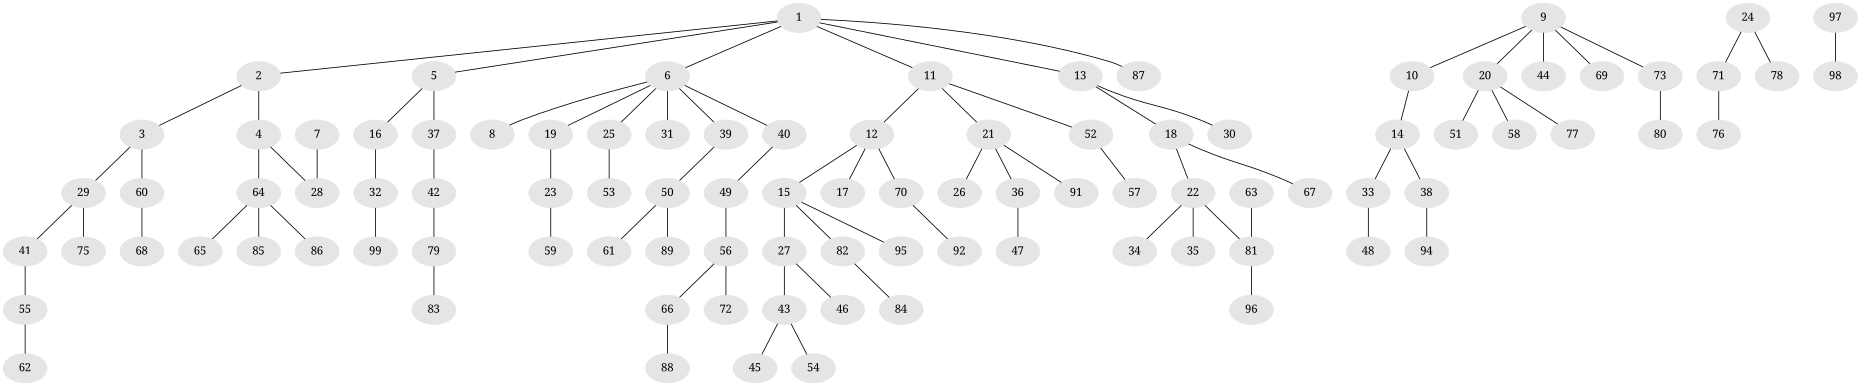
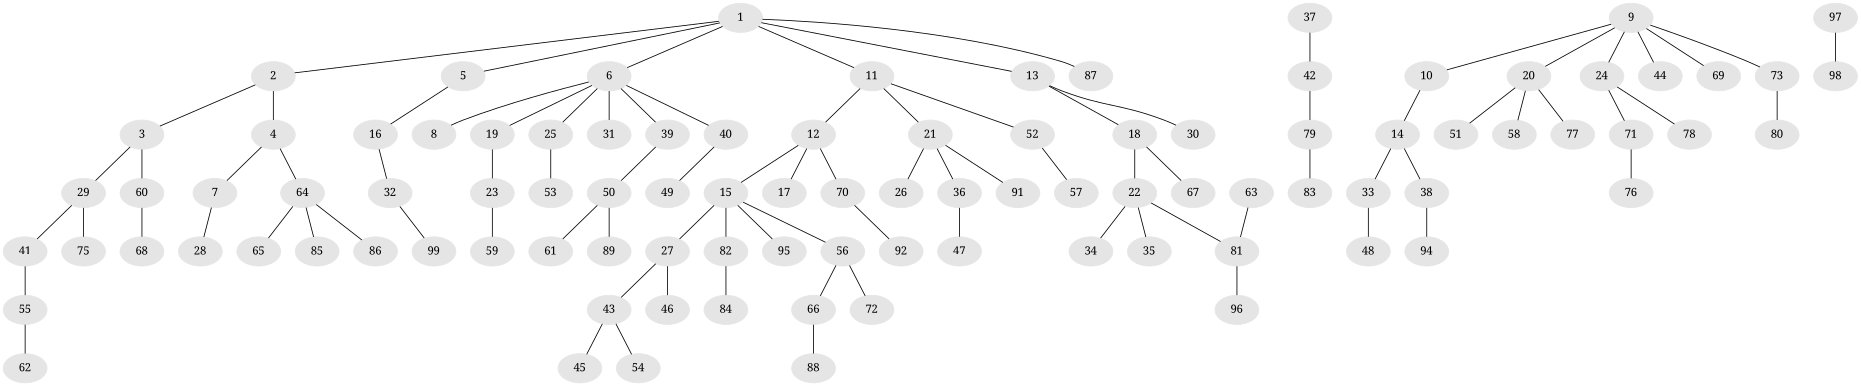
edge "9" -- "24": added
edge "5" -- "37": removed
edge "4" -- "28": now "4" -- "7"
edge "49" -- "56": now "15" -- "56"
